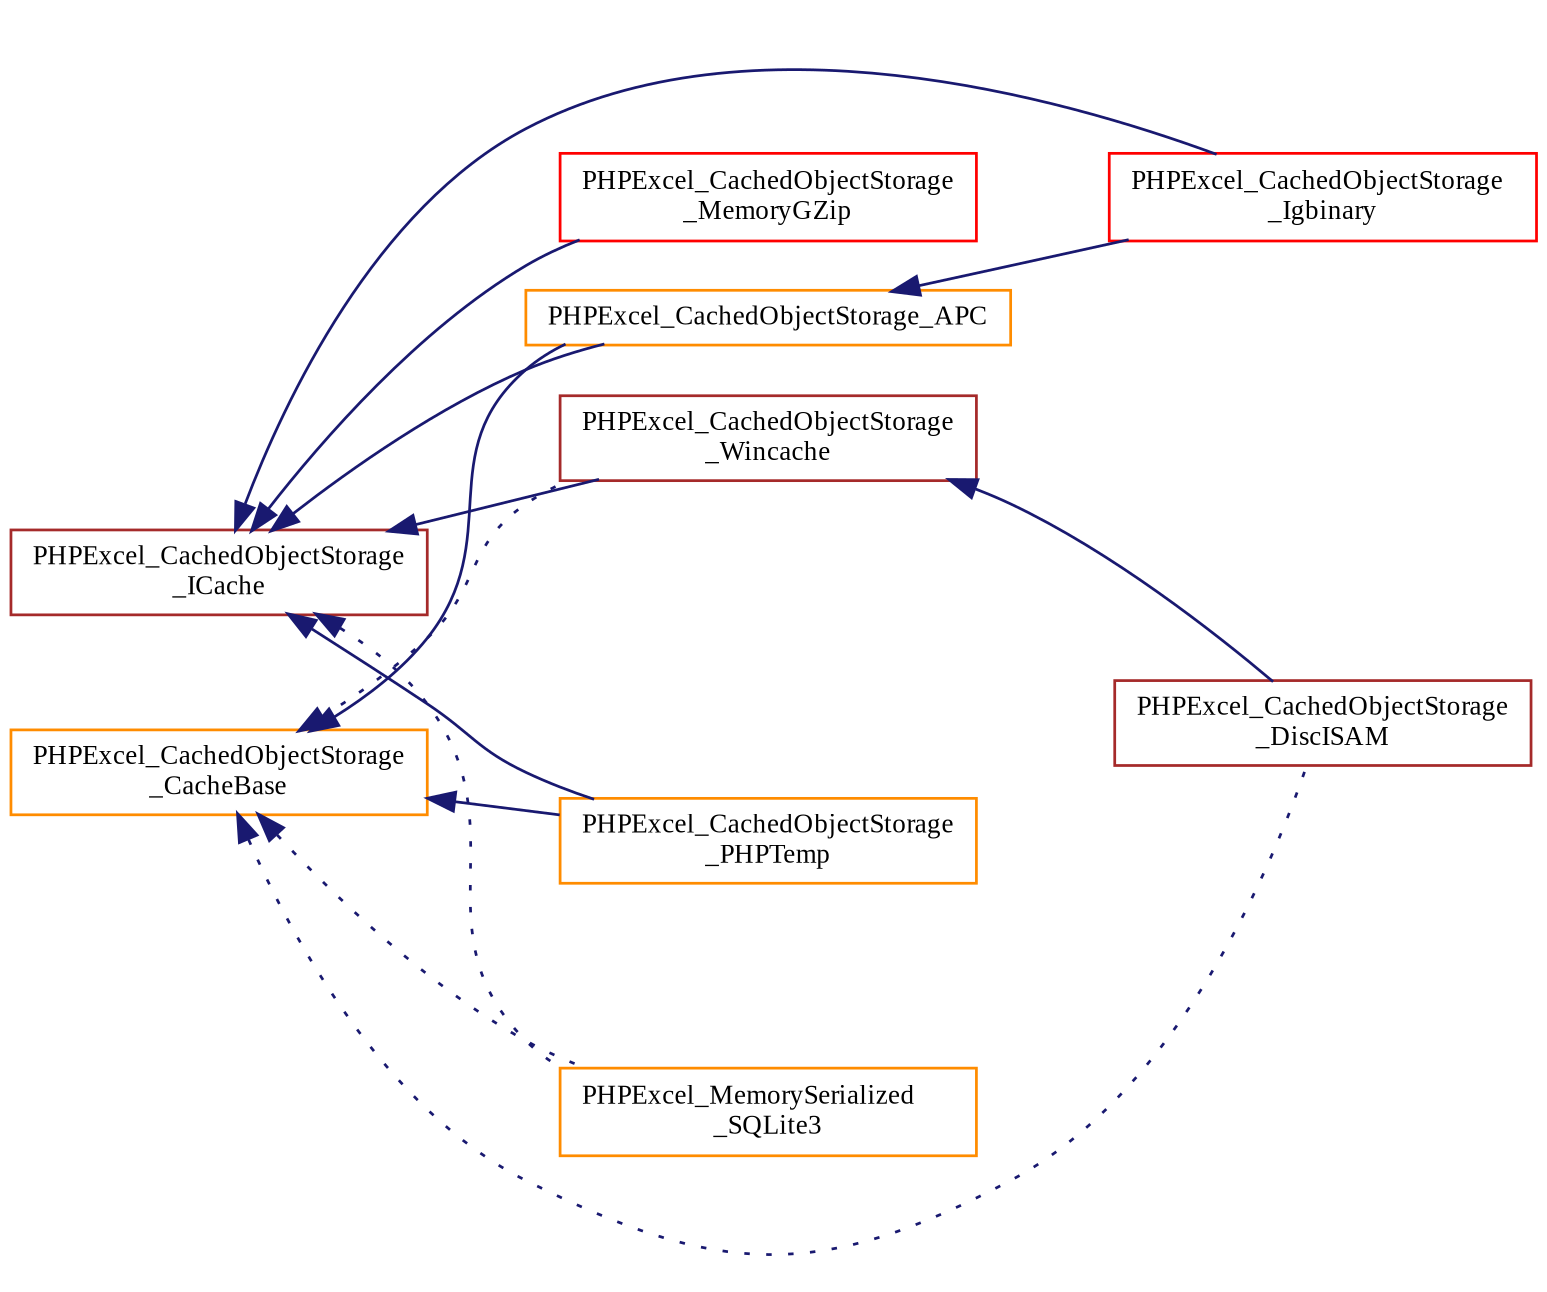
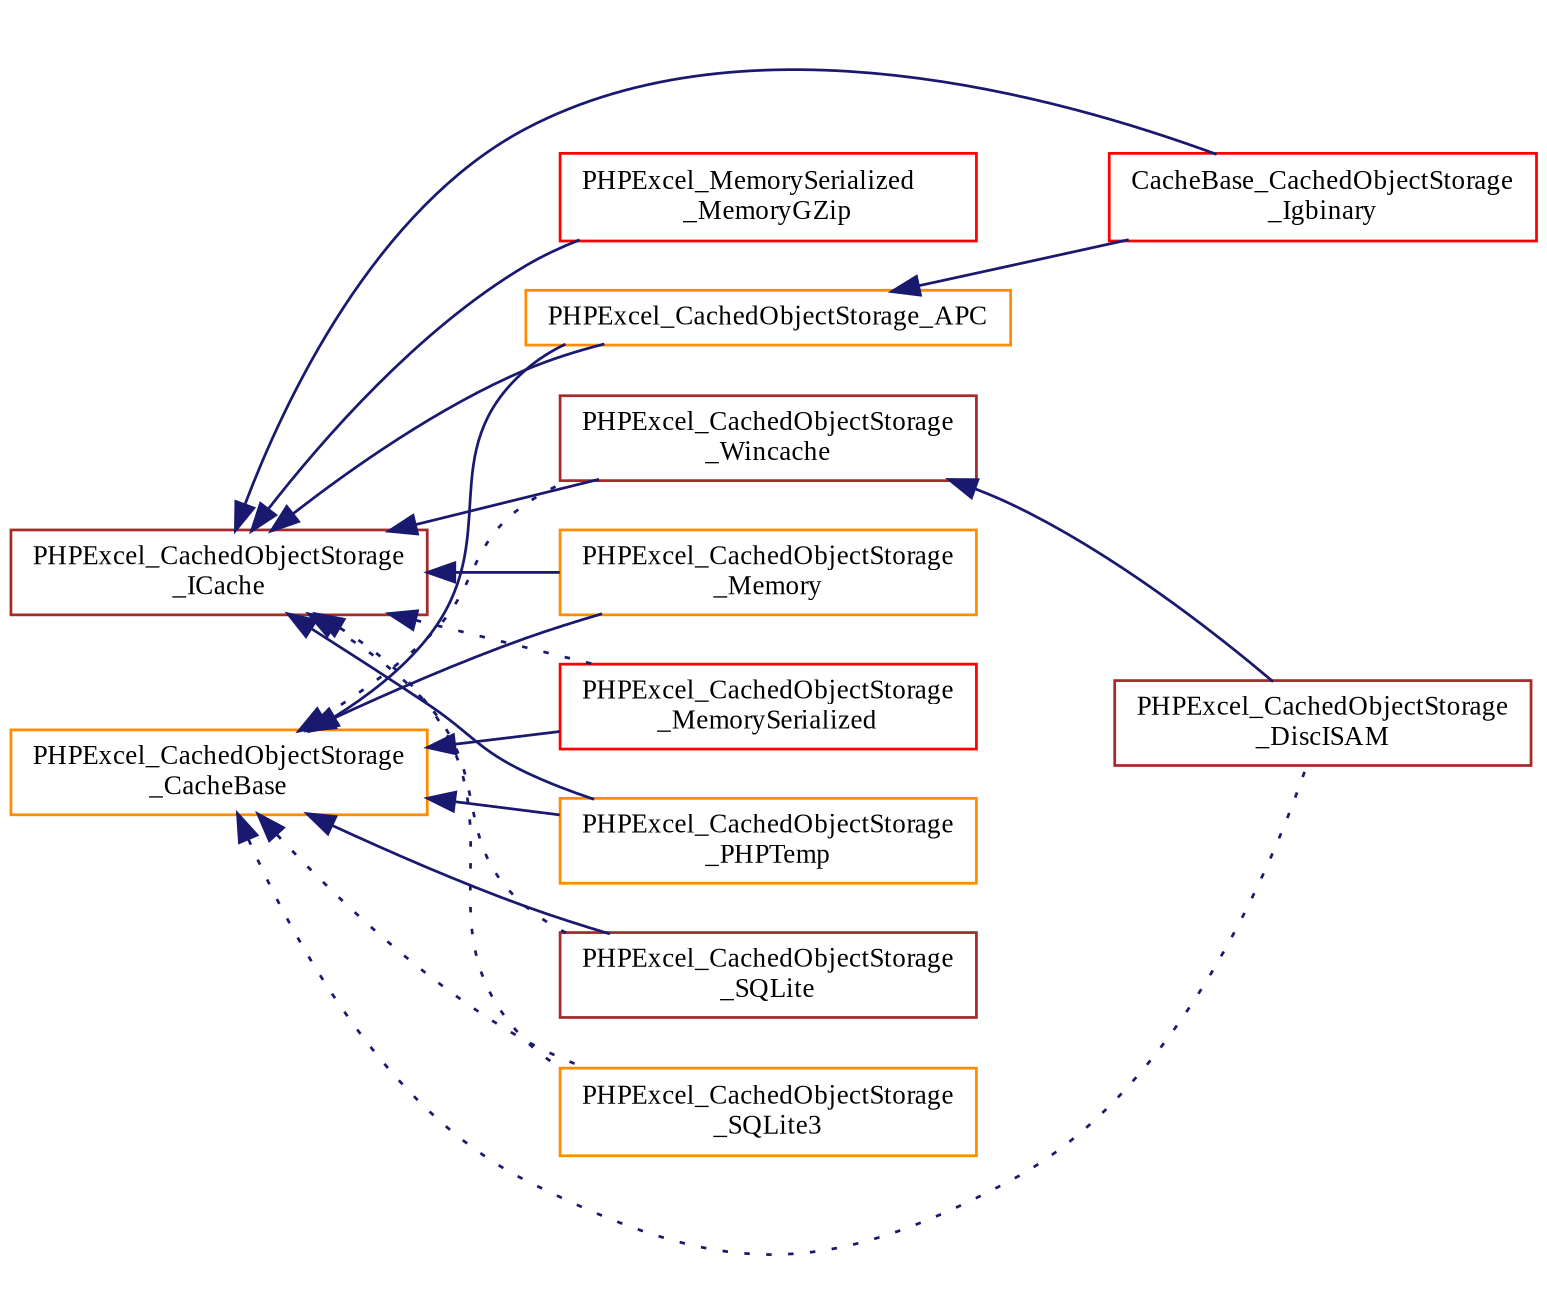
node "PHPExcel_CachedObjectStorage _MemoryGZip": label "PHPExcel_CachedObjectStorage _MemoryGZip" -> "PHPExcel_MemorySerialized _MemoryGZip"
node "PHPExcel_CachedObjectStorage _Igbinary": label "PHPExcel_CachedObjectStorage _Igbinary" -> "CacheBase_CachedObjectStorage _Igbinary"
node "PHPExcel_CachedObjectStorage _Memory": added
node "PHPExcel_CachedObjectStorage _MemorySerialized": added
node "PHPExcel_CachedObjectStorage _SQLite": added
node "PHPExcel_MemorySerialized _SQLite3": label "PHPExcel_MemorySerialized _SQLite3" -> "PHPExcel_CachedObjectStorage _SQLite3"
